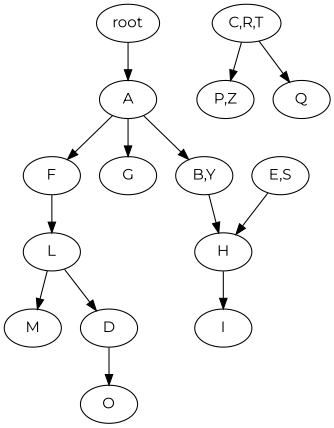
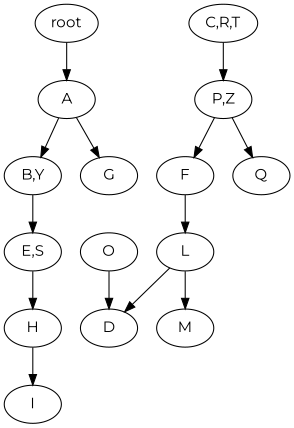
edge "C,R,T" -> "Q": now "P,Z" -> "Q"
edge "A" -> "F": now "P,Z" -> "F"
edge "B,Y" -> "H": now "B,Y" -> "E,S"
edge "D" -> "O": reversed
